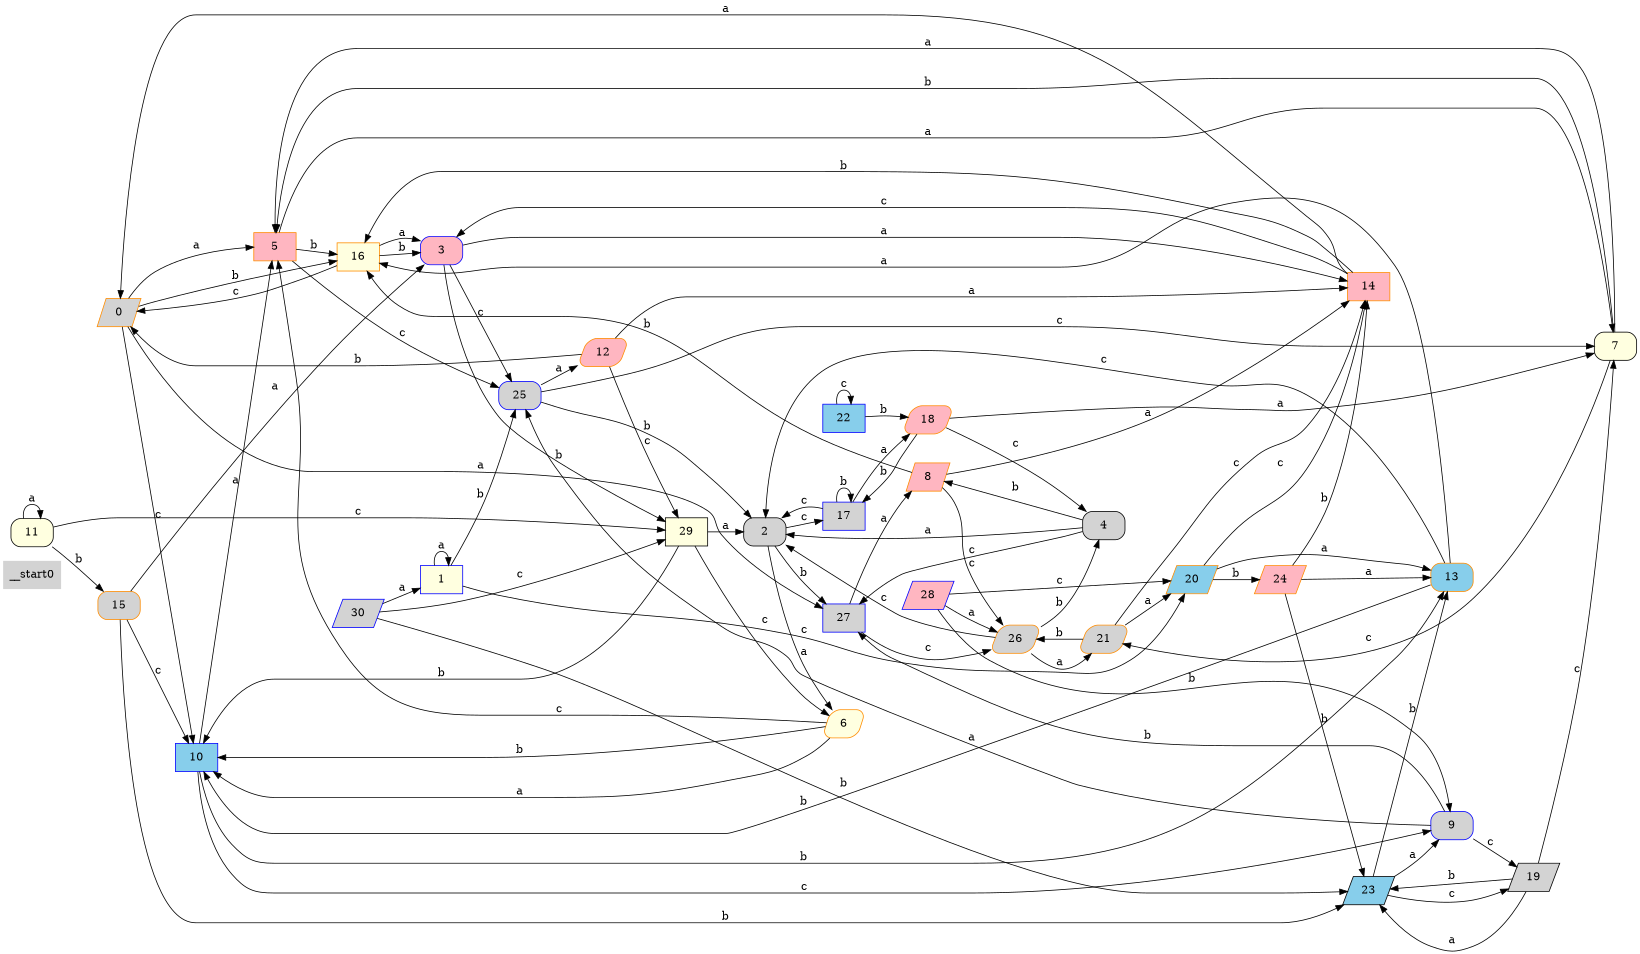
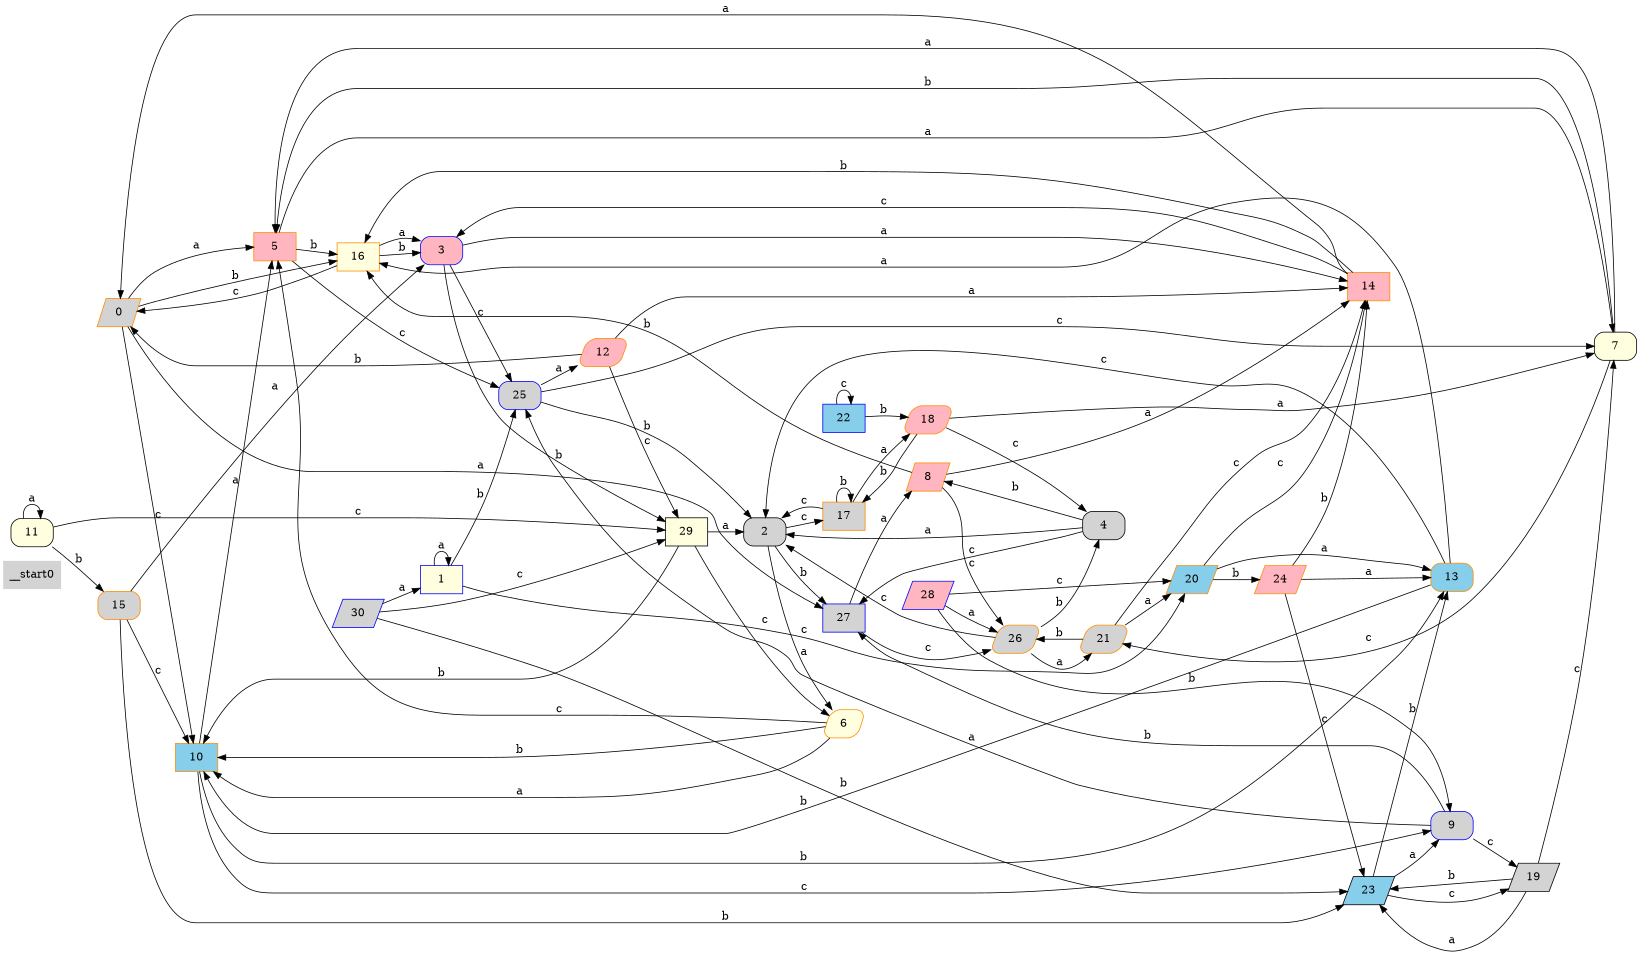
node "17": color blue -> darkorange
edge "24" -> "23": label "b" -> "c"
node "10": color blue -> darkorange
